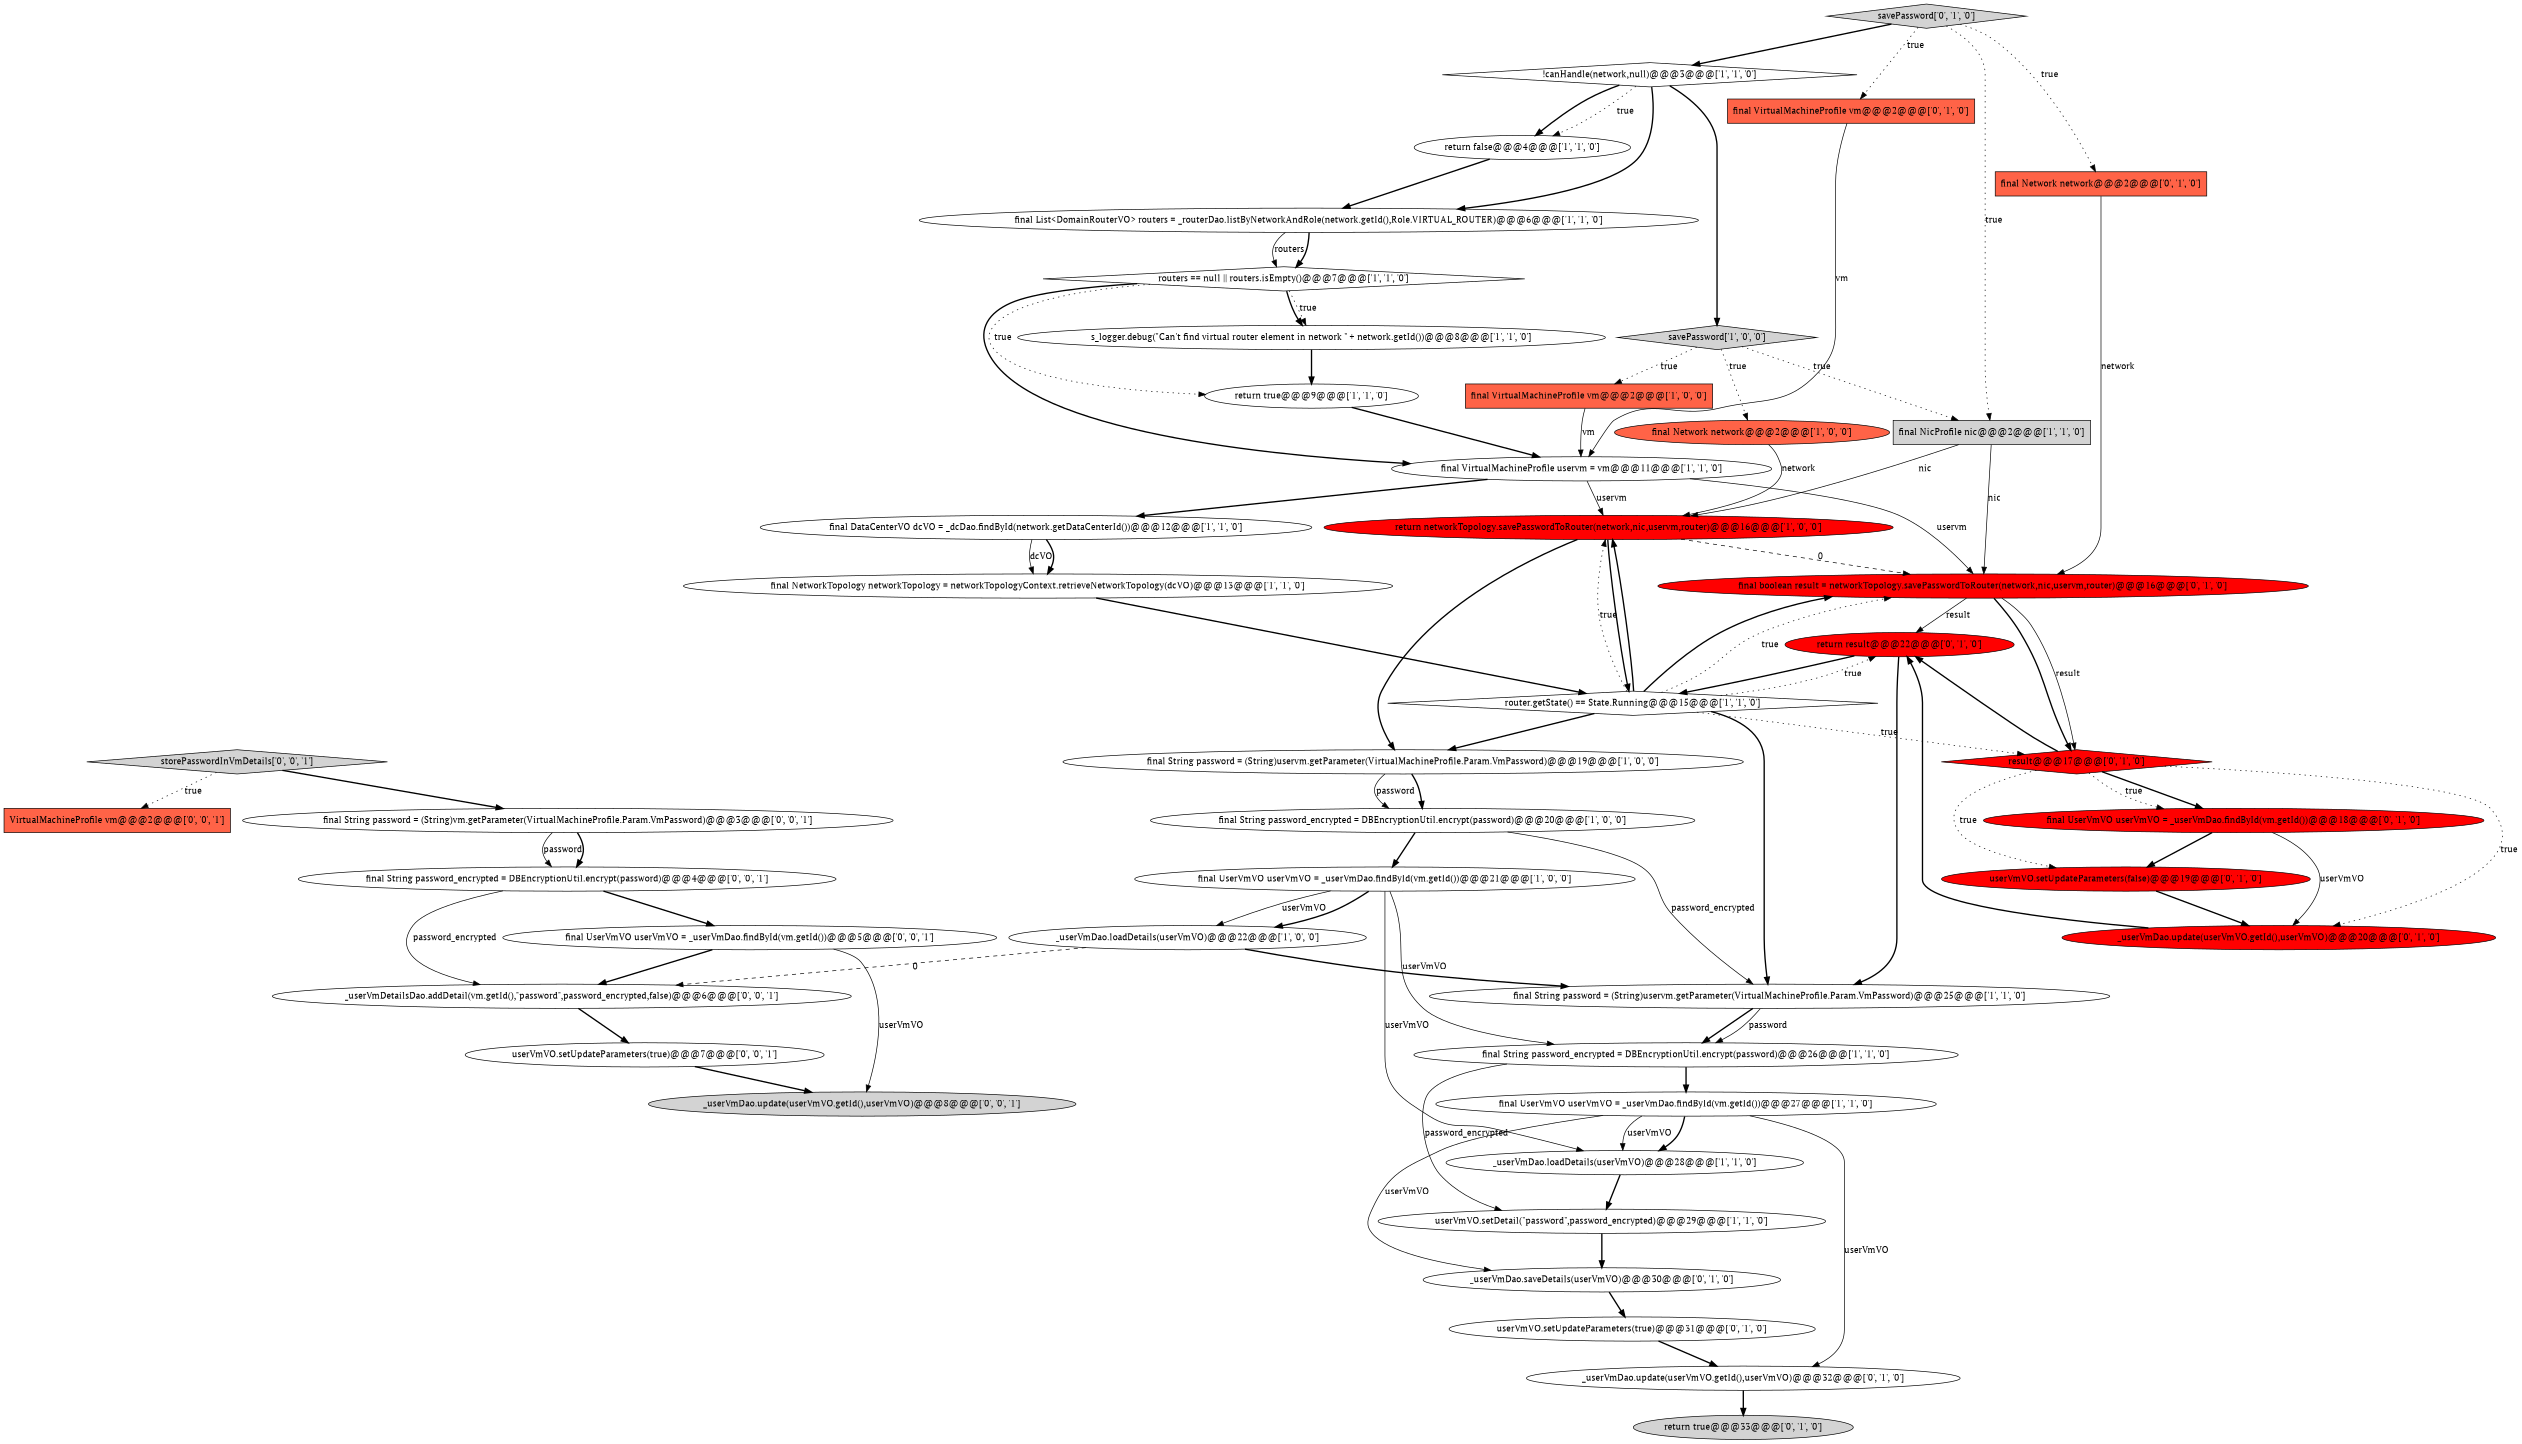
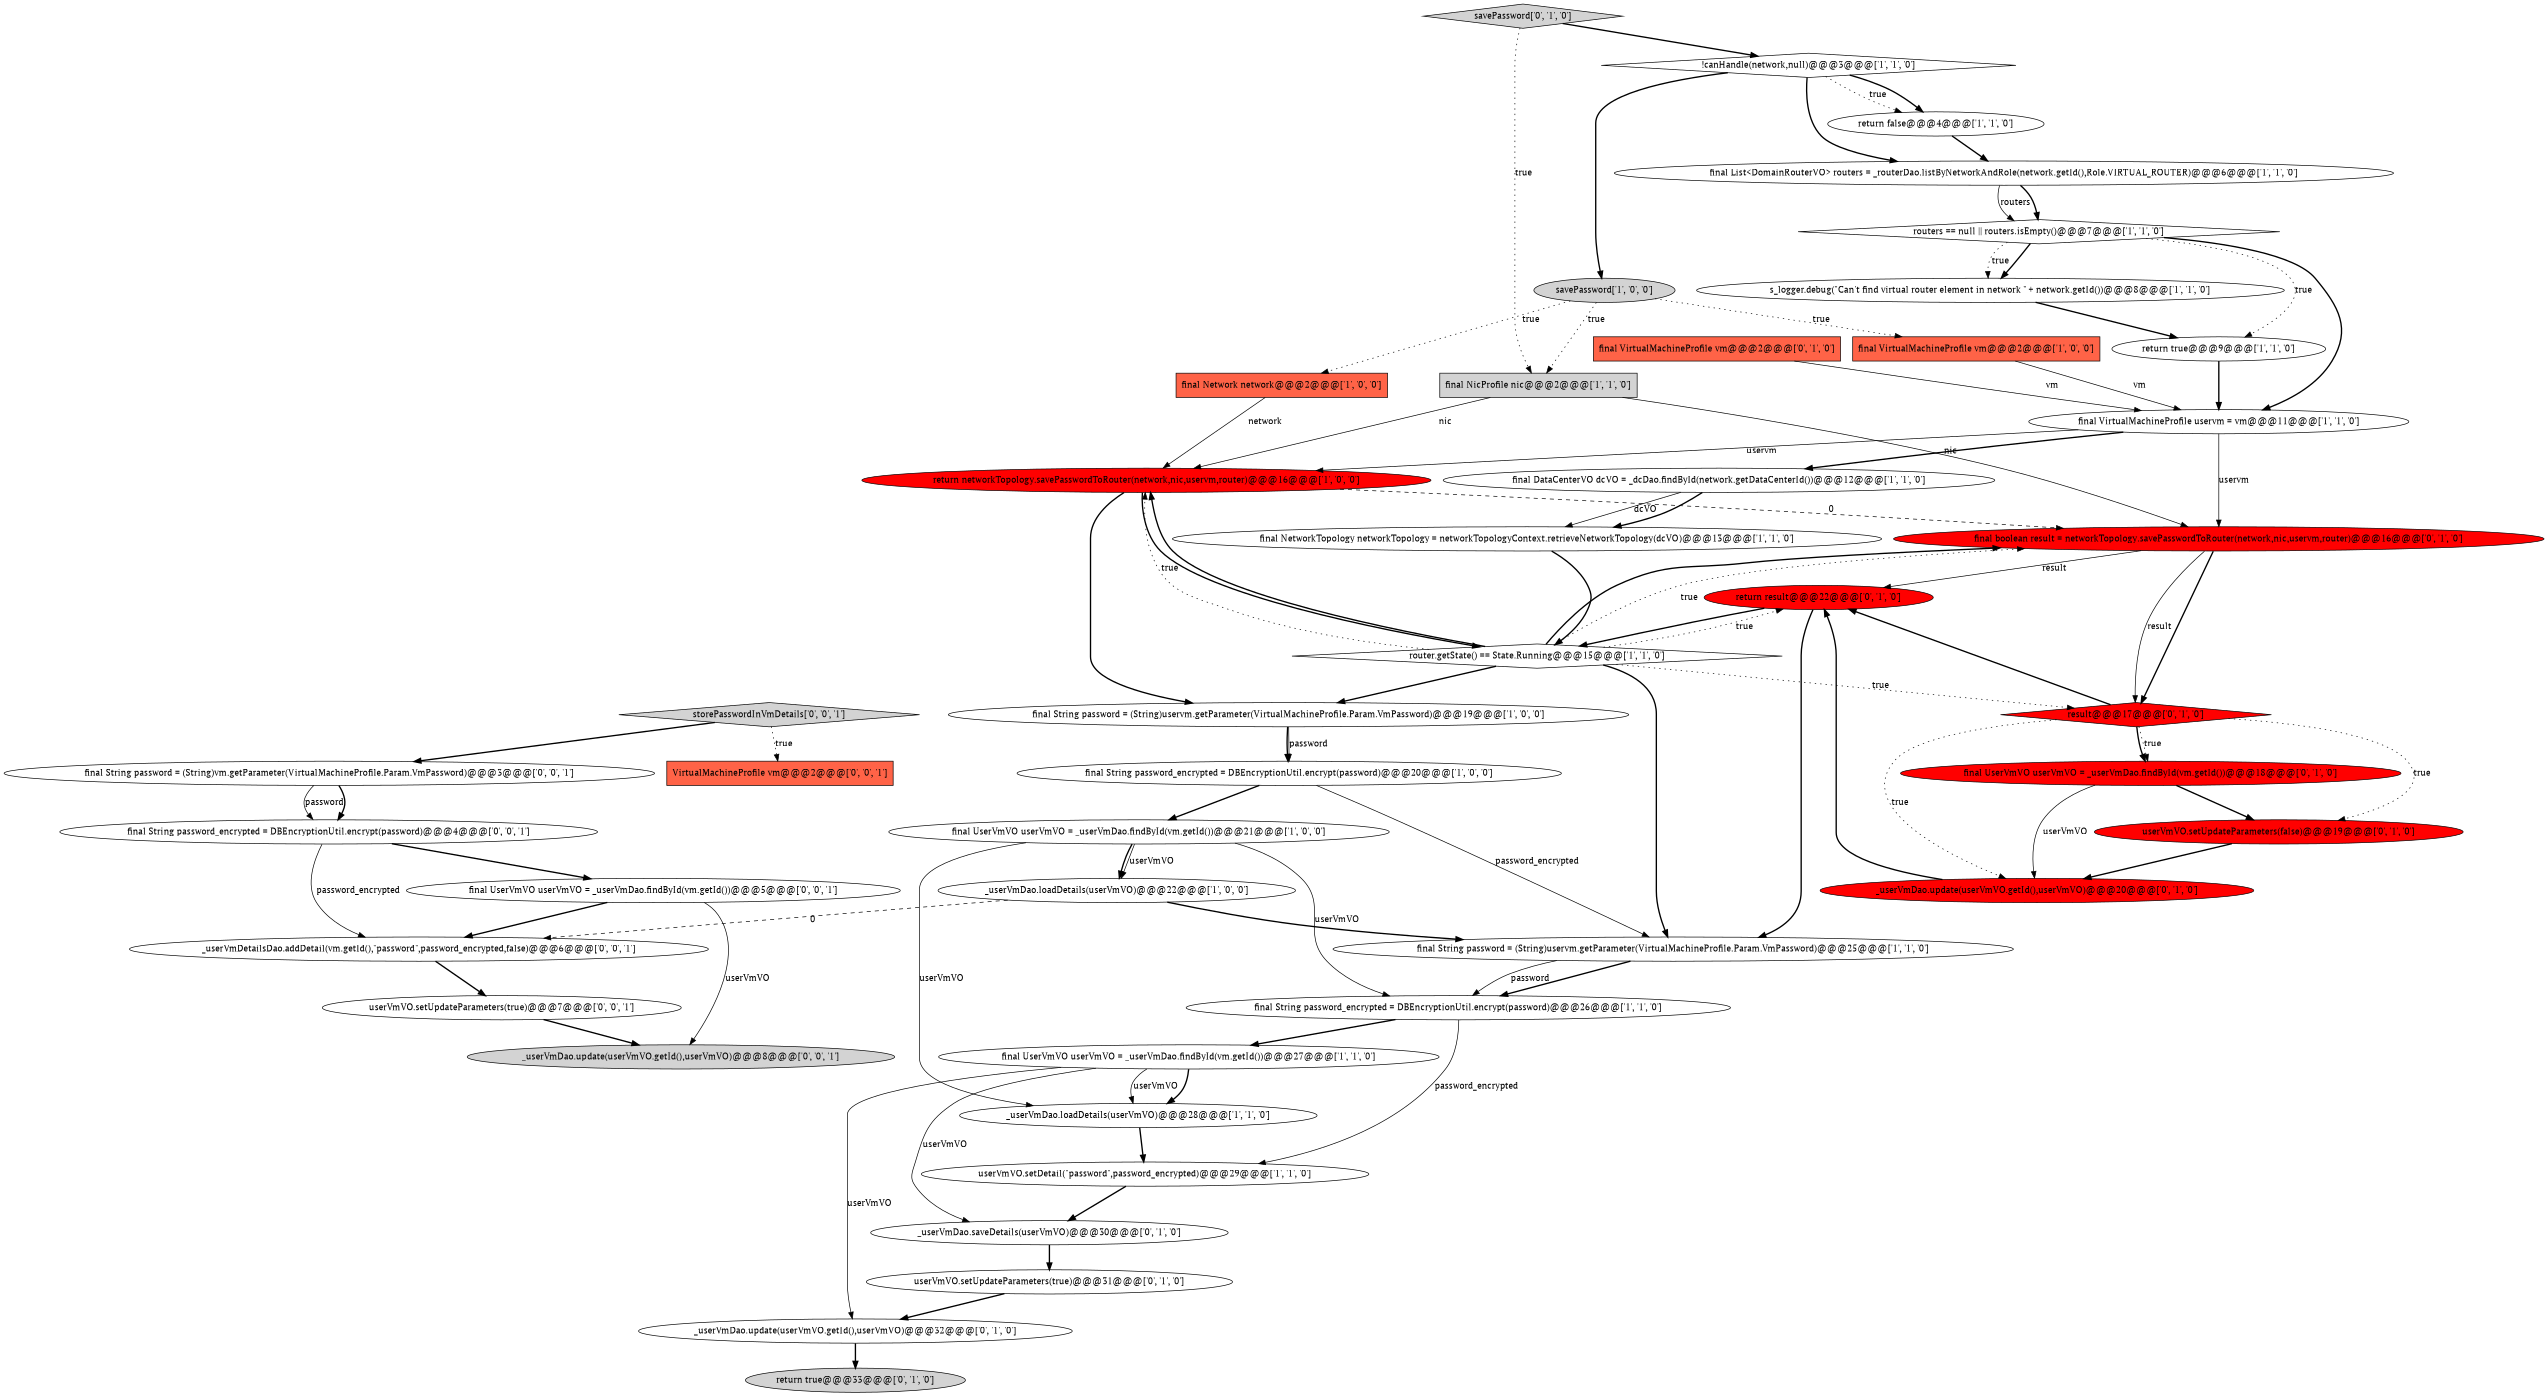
edge "savePassword['0', '1', '0']" -> "final VirtualMachineProfile vm@@@2@@@['0', '1', '0']": removed, label "true"
node "final Network network@@@2@@@['0', '1', '0']": removed
node "savePassword['1', '0', '0']": shape diamond -> ellipse
node "final Network network@@@2@@@['1', '0', '0']": shape ellipse -> box
